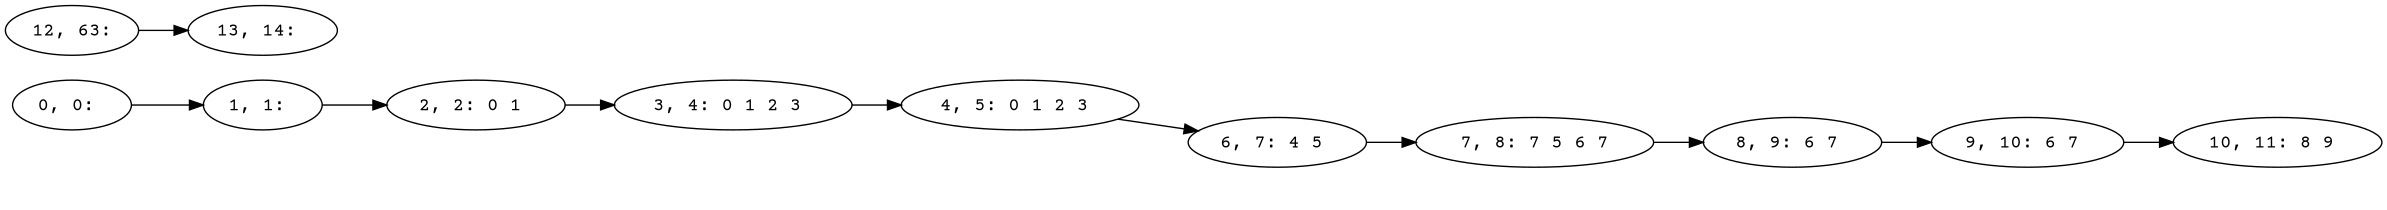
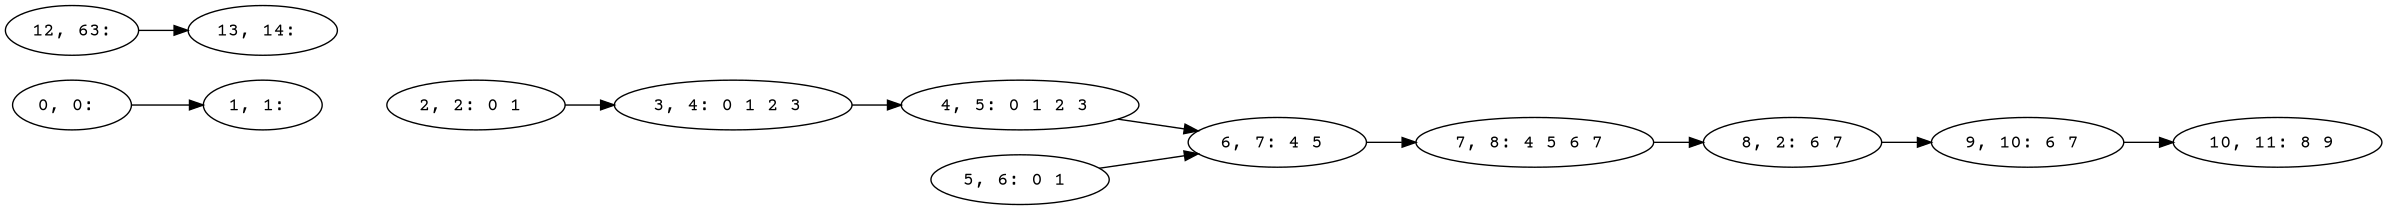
edge "1, 1:" -> "2, 2: 0 1": removed
node "7, 8: 7 5 6 7": label "7, 8: 7 5 6 7" -> "7, 8: 4 5 6 7"
node "8, 9: 6 7": label "8, 9: 6 7" -> "8, 2: 6 7"
node "5, 6: 0 1": added
